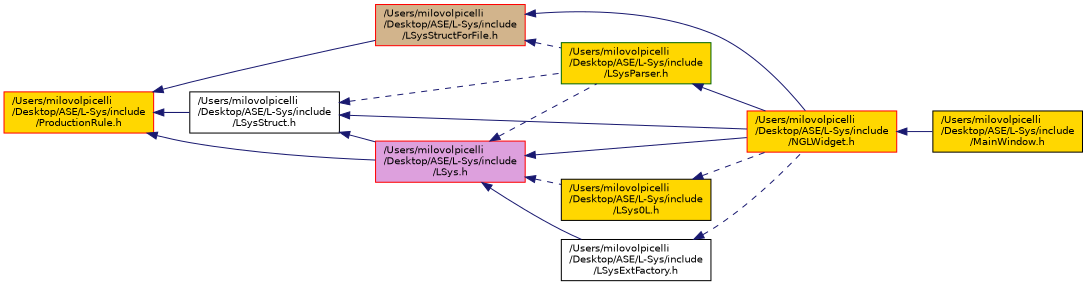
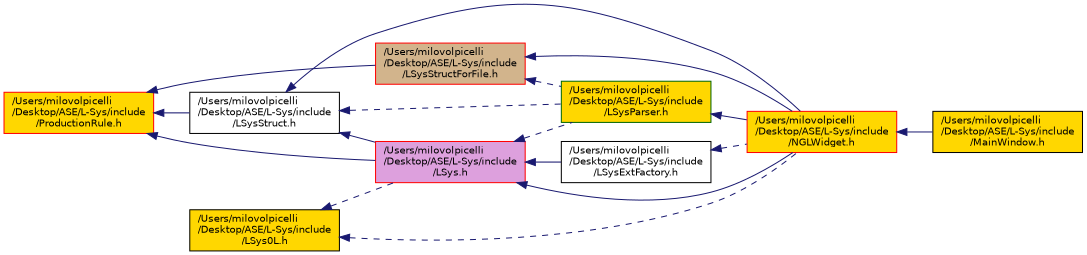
edge "/Users/milovolpicelli /Desktop/ASE/L-Sys/include /LSys0L.h" -> "/Users/milovolpicelli /Desktop/ASE/L-Sys/include /LSys.h": reversed
